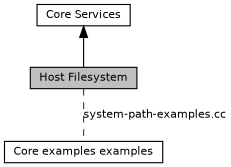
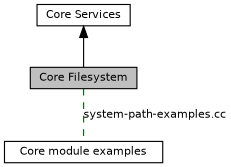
node "Host Filesystem": label "Host Filesystem" -> "Core Filesystem"
node "Core examples examples": label "Core examples examples" -> "Core module examples"
